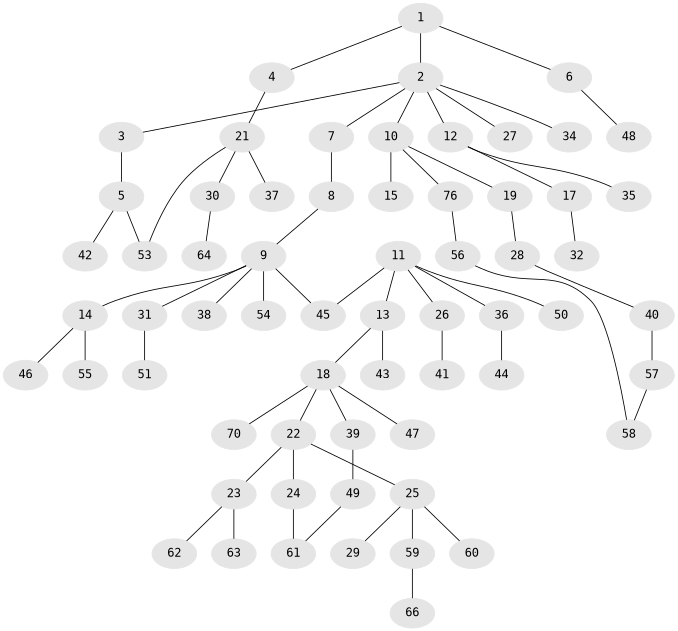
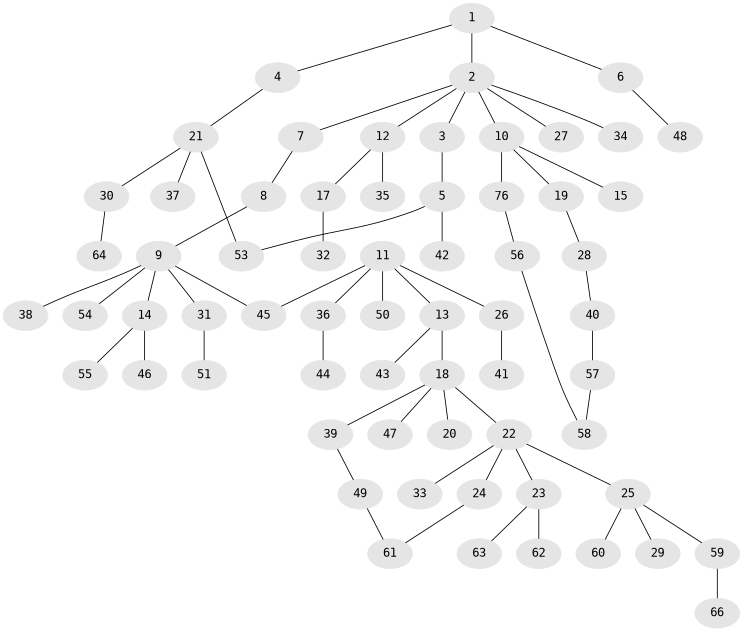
node "70": label "70" -> "20"
node "33": added
